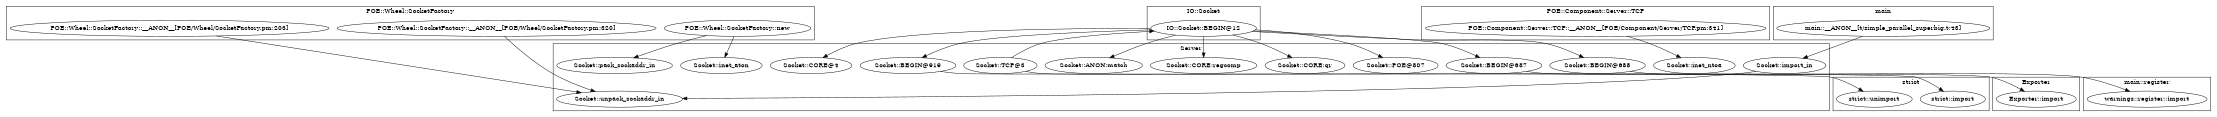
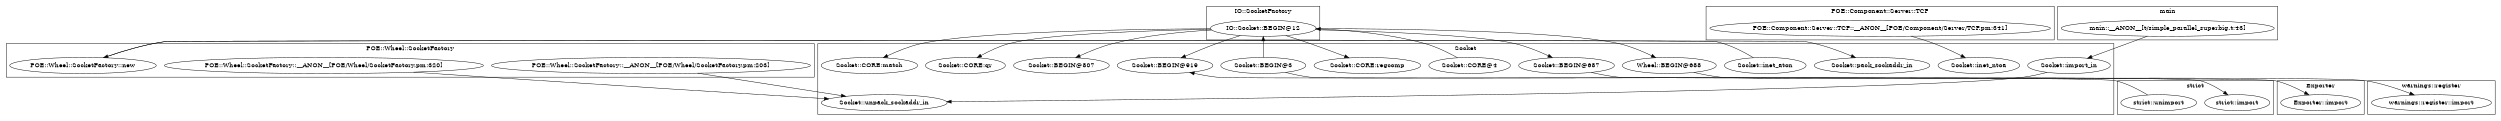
cluster "IO::Socket": label "IO::Socket" -> "IO::SocketFactory"
edge "IO::Socket::BEGIN@12" -> "Socket::CORE@4": reversed
edge "POE::Wheel::SocketFactory::new" -> "Socket::inet_aton": reversed
cluster "Server": label "Server" -> "Socket"
node "Socket::TCP@3": label "Socket::TCP@3" -> "Socket::BEGIN@3"
node "Socket::ANON:match": label "Socket::ANON:match" -> "Socket::CORE:match"
node "Socket::POE@807": label "Socket::POE@807" -> "Socket::BEGIN@807"
node "Socket::BEGIN@688": label "Socket::BEGIN@688" -> "Wheel::BEGIN@688"
edge "Socket::BEGIN@919" -> "strict::unimport": reversed
cluster "main::register": label "main::register" -> "warnings::register"
